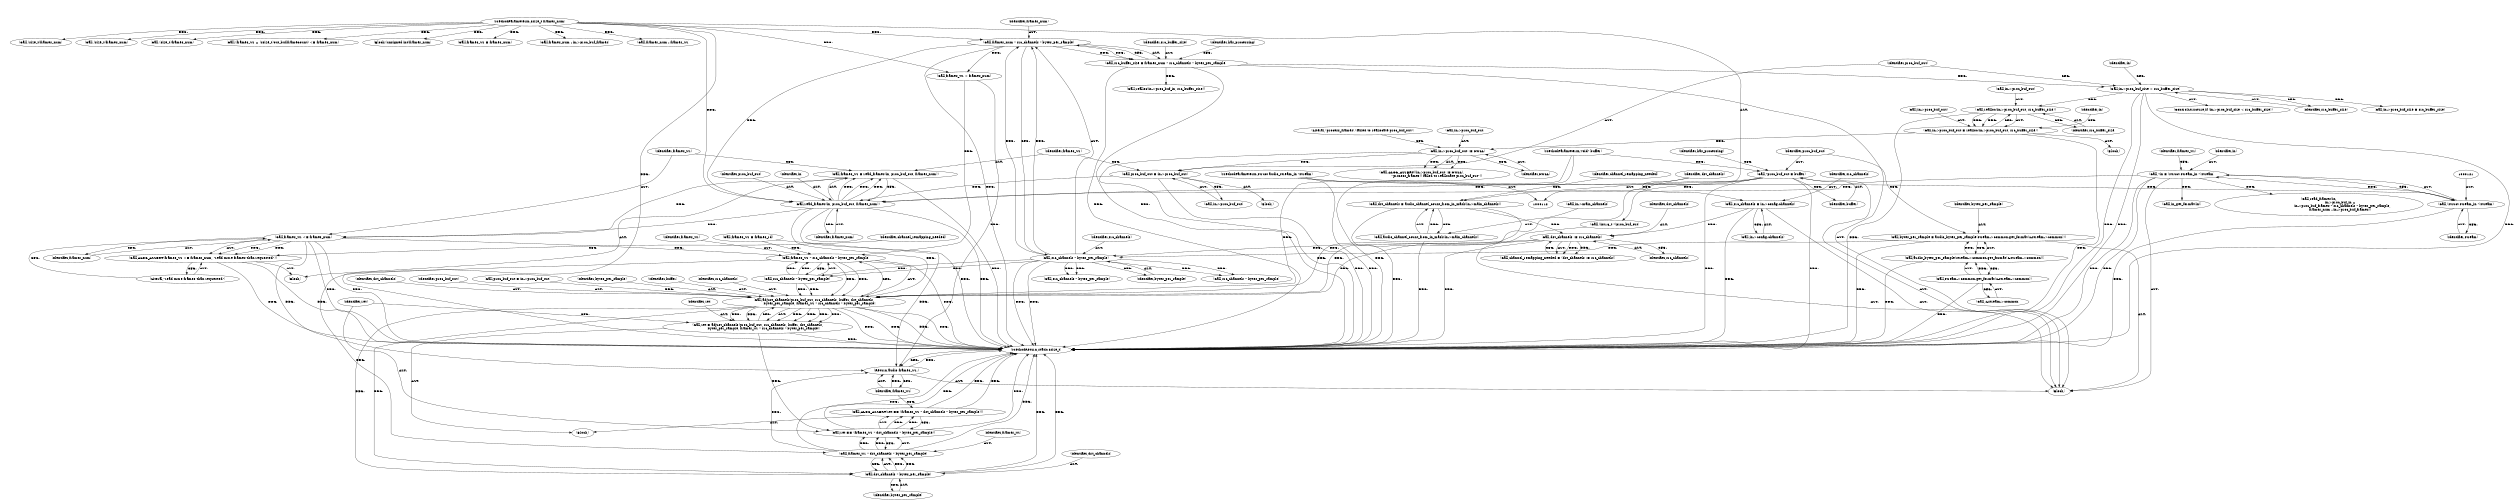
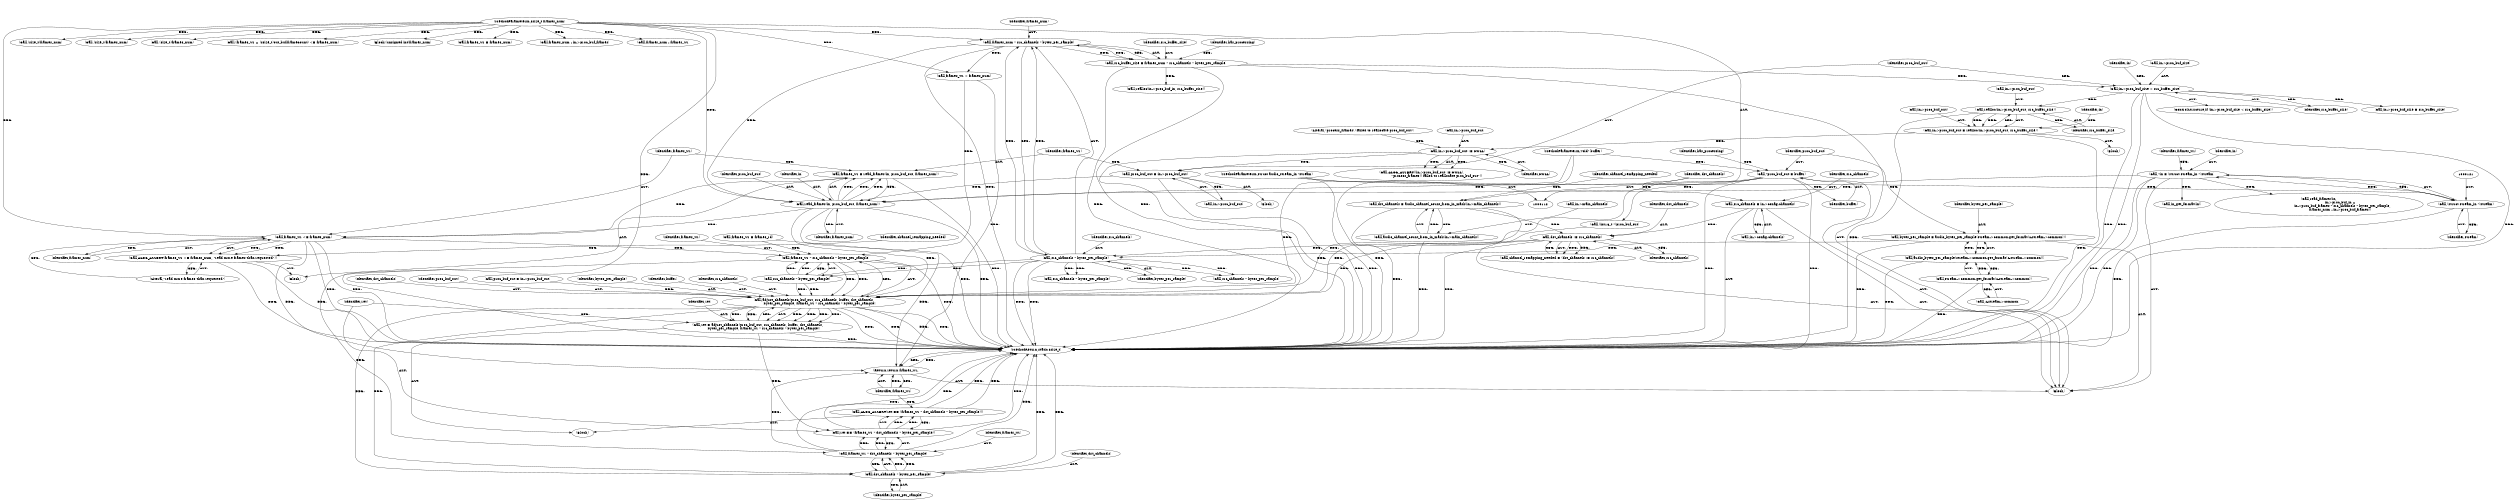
edge "(MethodParameterIn,ssize_t frames_num)" -> "(Call,frames_wr <= frames_num)": added, label "DDG:"
node "(Call,in->proc_buf_size)": added
edge "(Call,frames_wr = frames_rd)" -> "(Call,frames_wr * src_channels * bytes_per_sample)": label "DDG: " -> "CFG: "
edge "(Call,src_channels = in->config.channels)" -> "(MethodReturn,static ssize_t)": label "DDG: " -> "AST: "
node "(Return,audio frames_wr;)": label "(Return,audio frames_wr;)" -> "(Return,return frames_wr;)"
